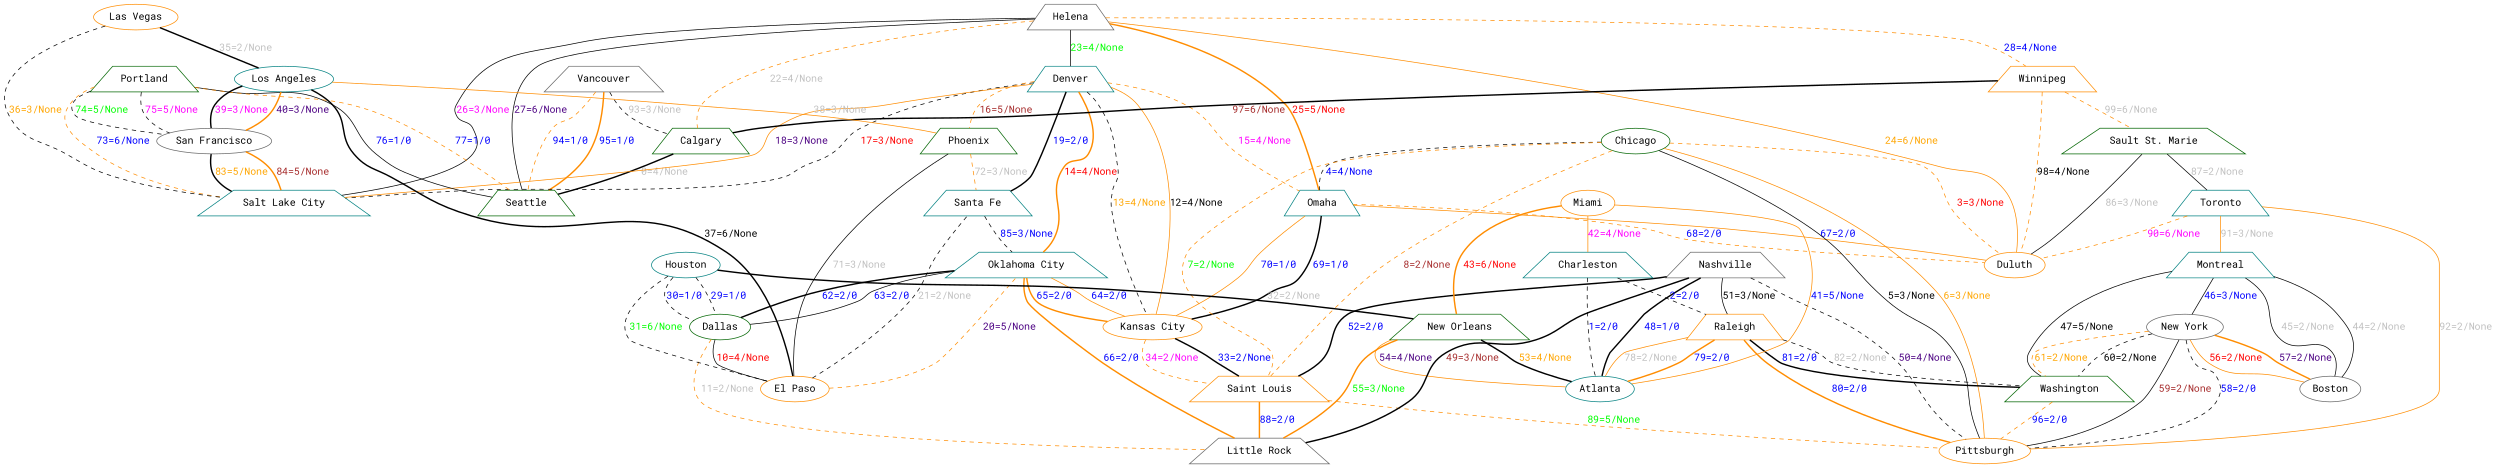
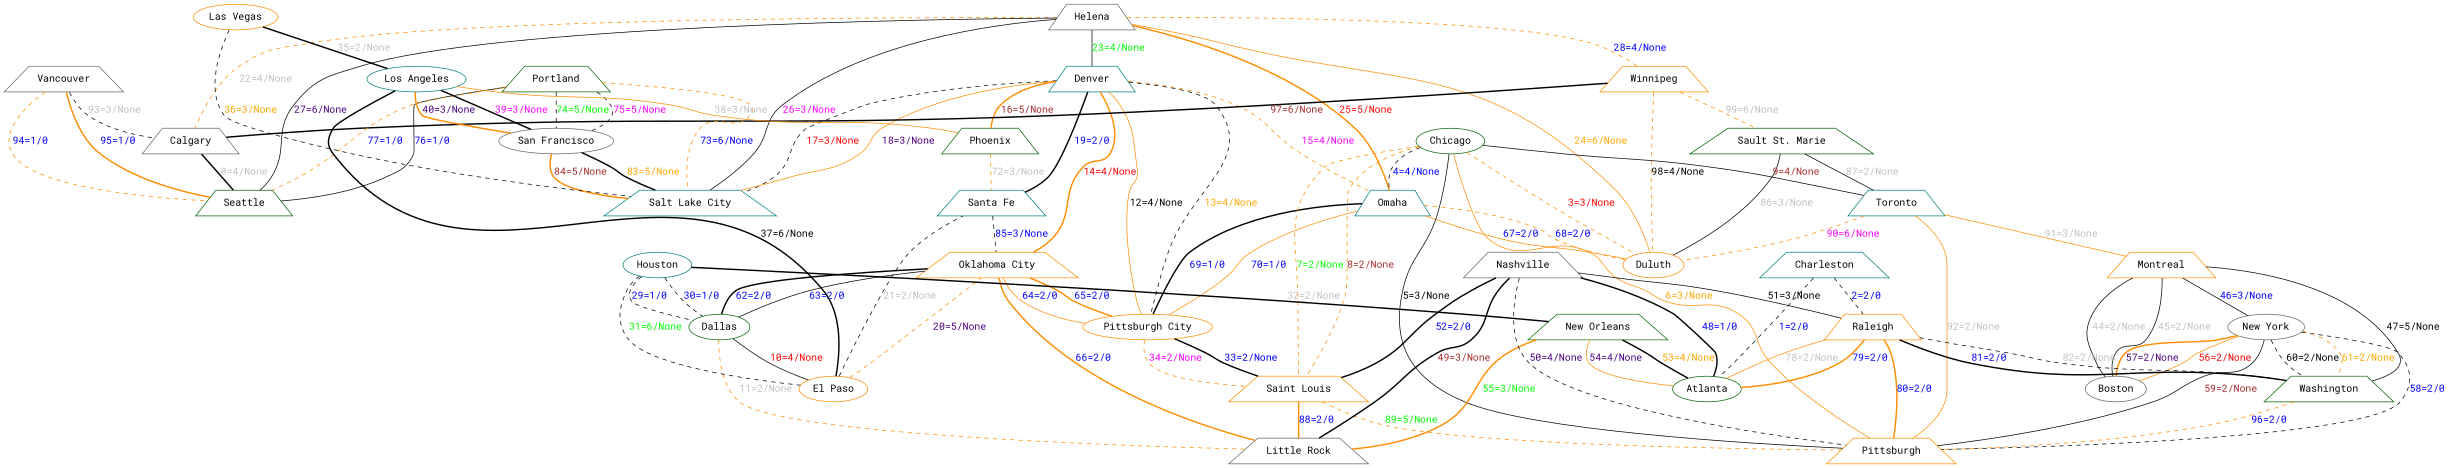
edge "Denver" -- "Phoenix": style dashed -> bold
node "Calgary": color darkgreen -> gray40
edge "Chicago" -- "Toronto": added, label "9=4/None"
node "Miami": removed
edge "Phoenix" -- "El Paso": removed, label "71=3/None"
node "Oklahoma City": color teal -> darkorange
node "Montreal": color teal -> darkorange
node "Kansas City": label "Kansas City" -> "Pittsburgh City"
node "Atlanta": color teal -> darkgreen
node "Pittsburgh": shape ellipse -> trapezium
